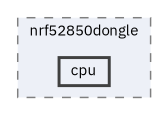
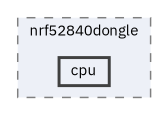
cluster "nrf52850dongle": label "nrf52850dongle" -> "nrf52840dongle"
